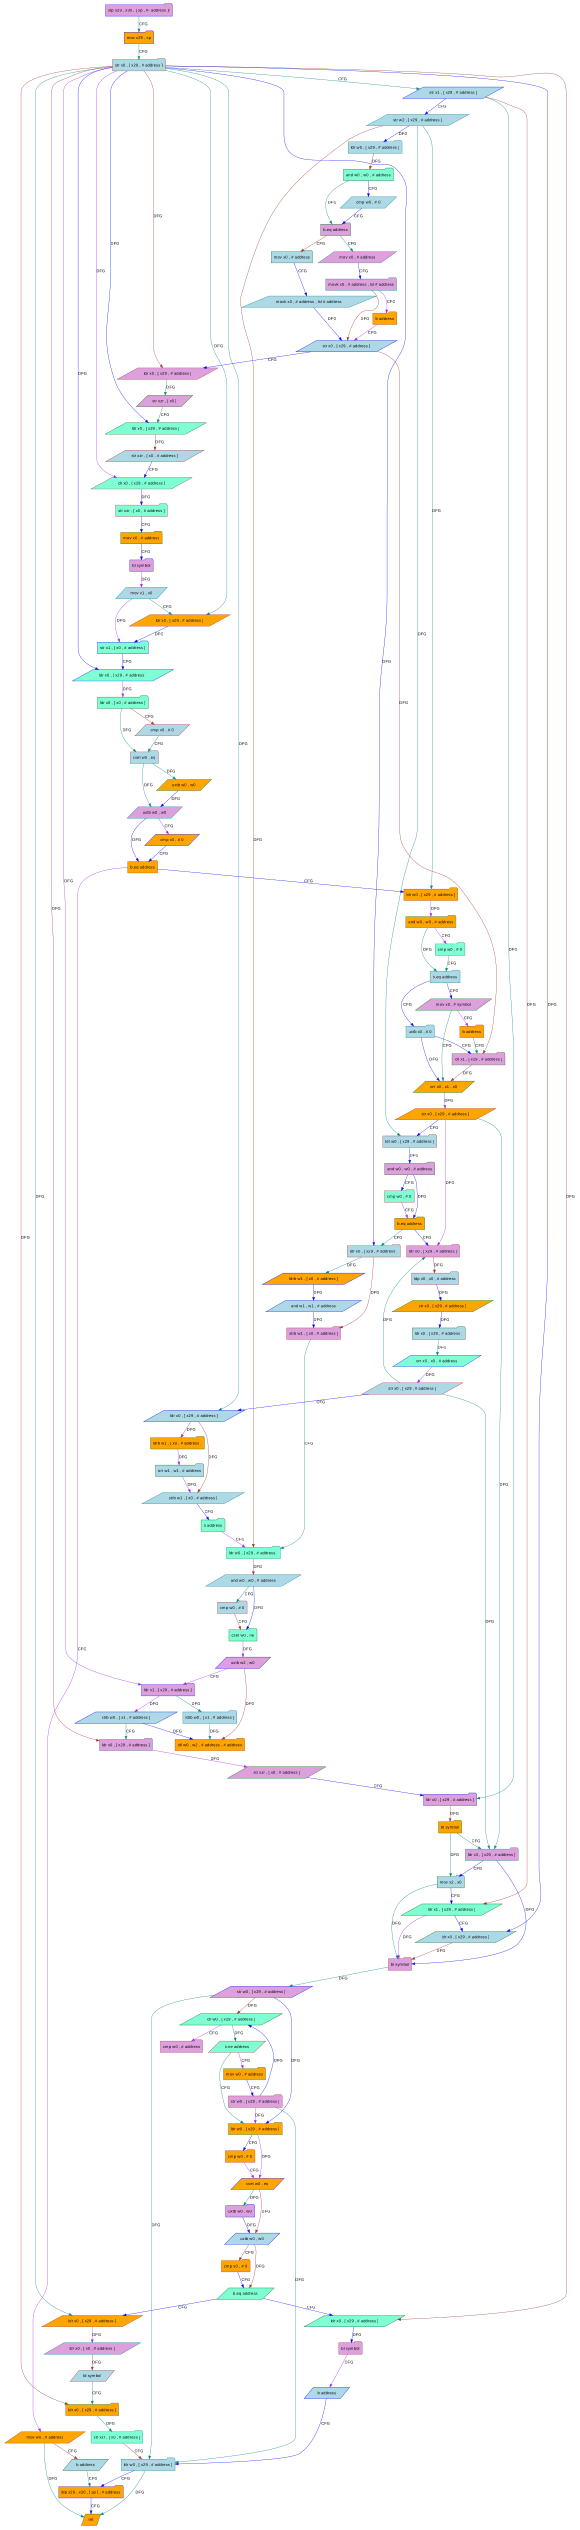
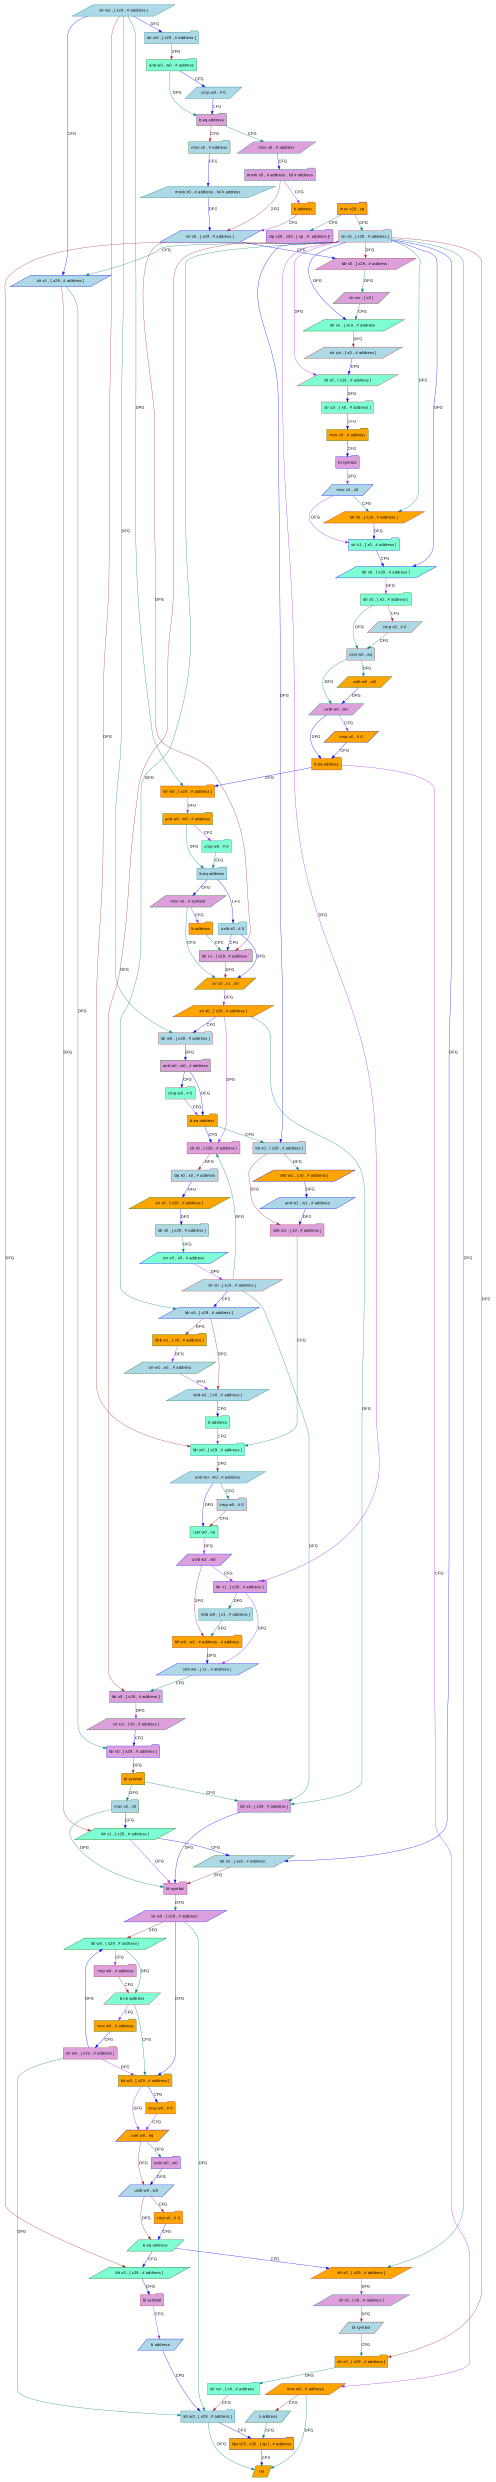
edge "stp x29 , x30 , [ sp , #- address ]!" -> "mov x29 , sp": reversed
edge "str x1 , [ x29 , # address ]" -> "str w2 , [ x29 , # address ]": reversed
node "mov x1 , x0": color teal -> blue
node "orr w1 , w1 , # address": shape folder -> parallelogram
edge "strb w0 , [ x1 , # address ]" -> "bfi w0 , w2 , # address , # address": reversed
edge "ldr x3 , [ x29 , # address ]" -> "mov x2 , x0": removed, label "CFG"
edge "cmp w0 , # address" -> "b.ne address": added, label "CFG"
